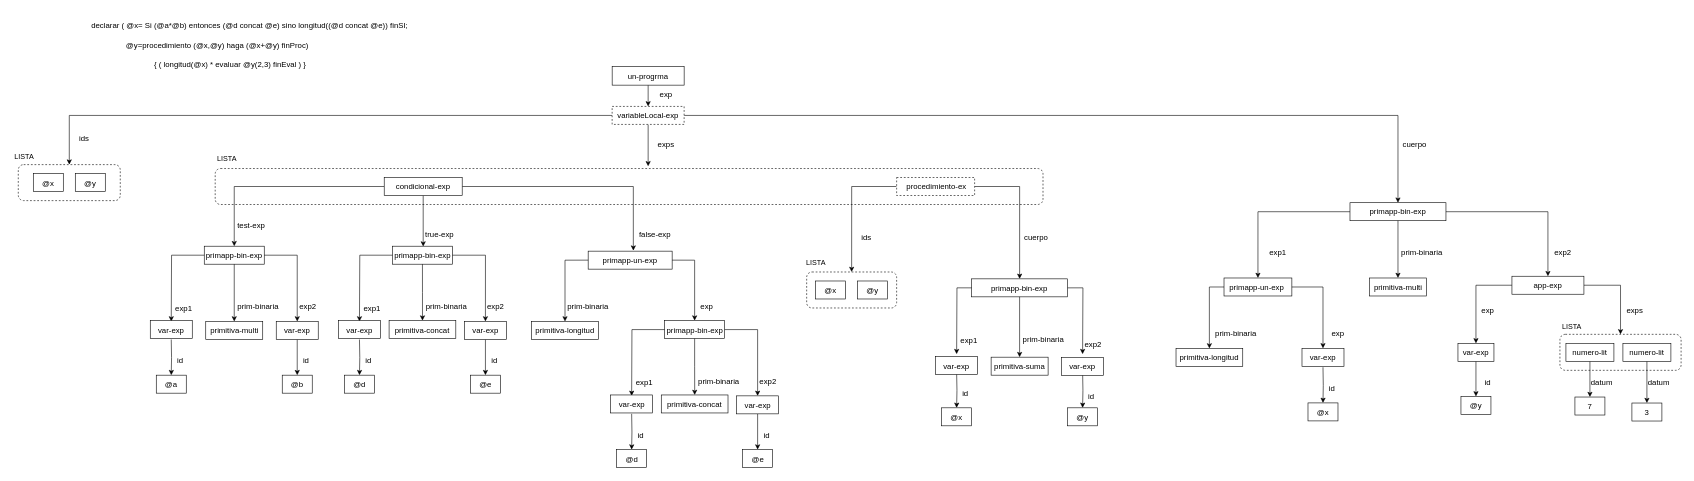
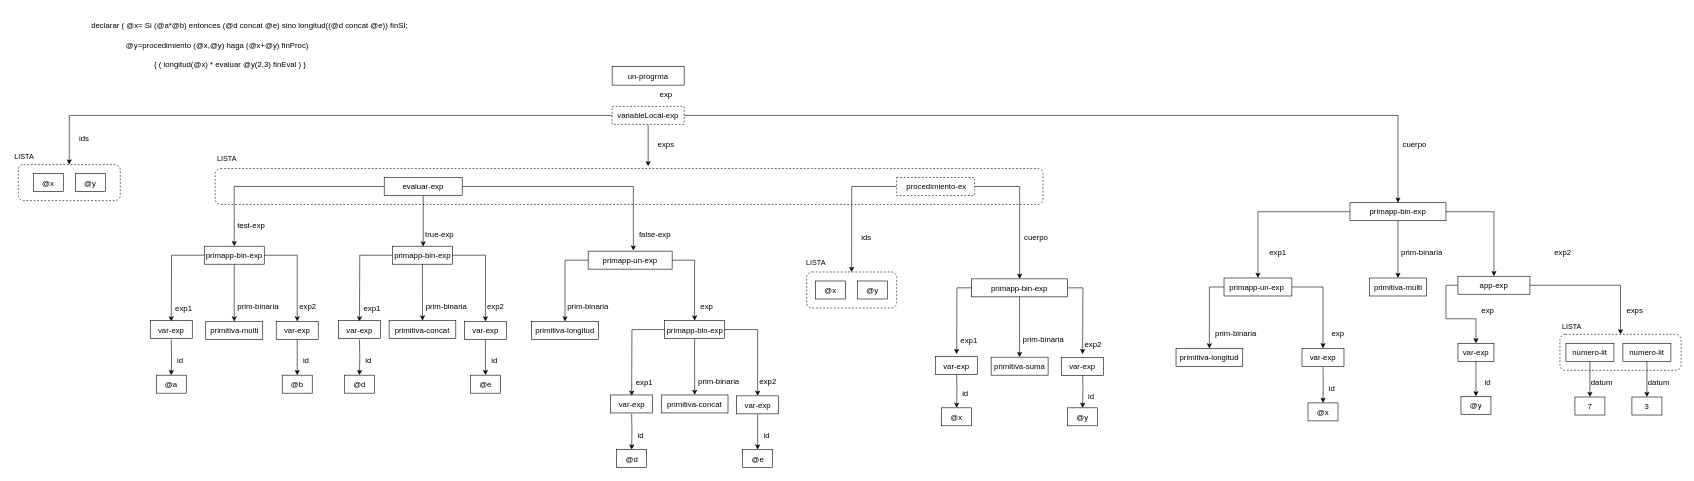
edge "un-progrma" -> "variableLocal-exp": removed
node "condicional-exp": label "condicional-exp" -> "evaluar-exp"
node "app-exp": moved (1548, 285) -> (1494, 285)
node "3": moved (1647, 412) -> (1647, 406)
